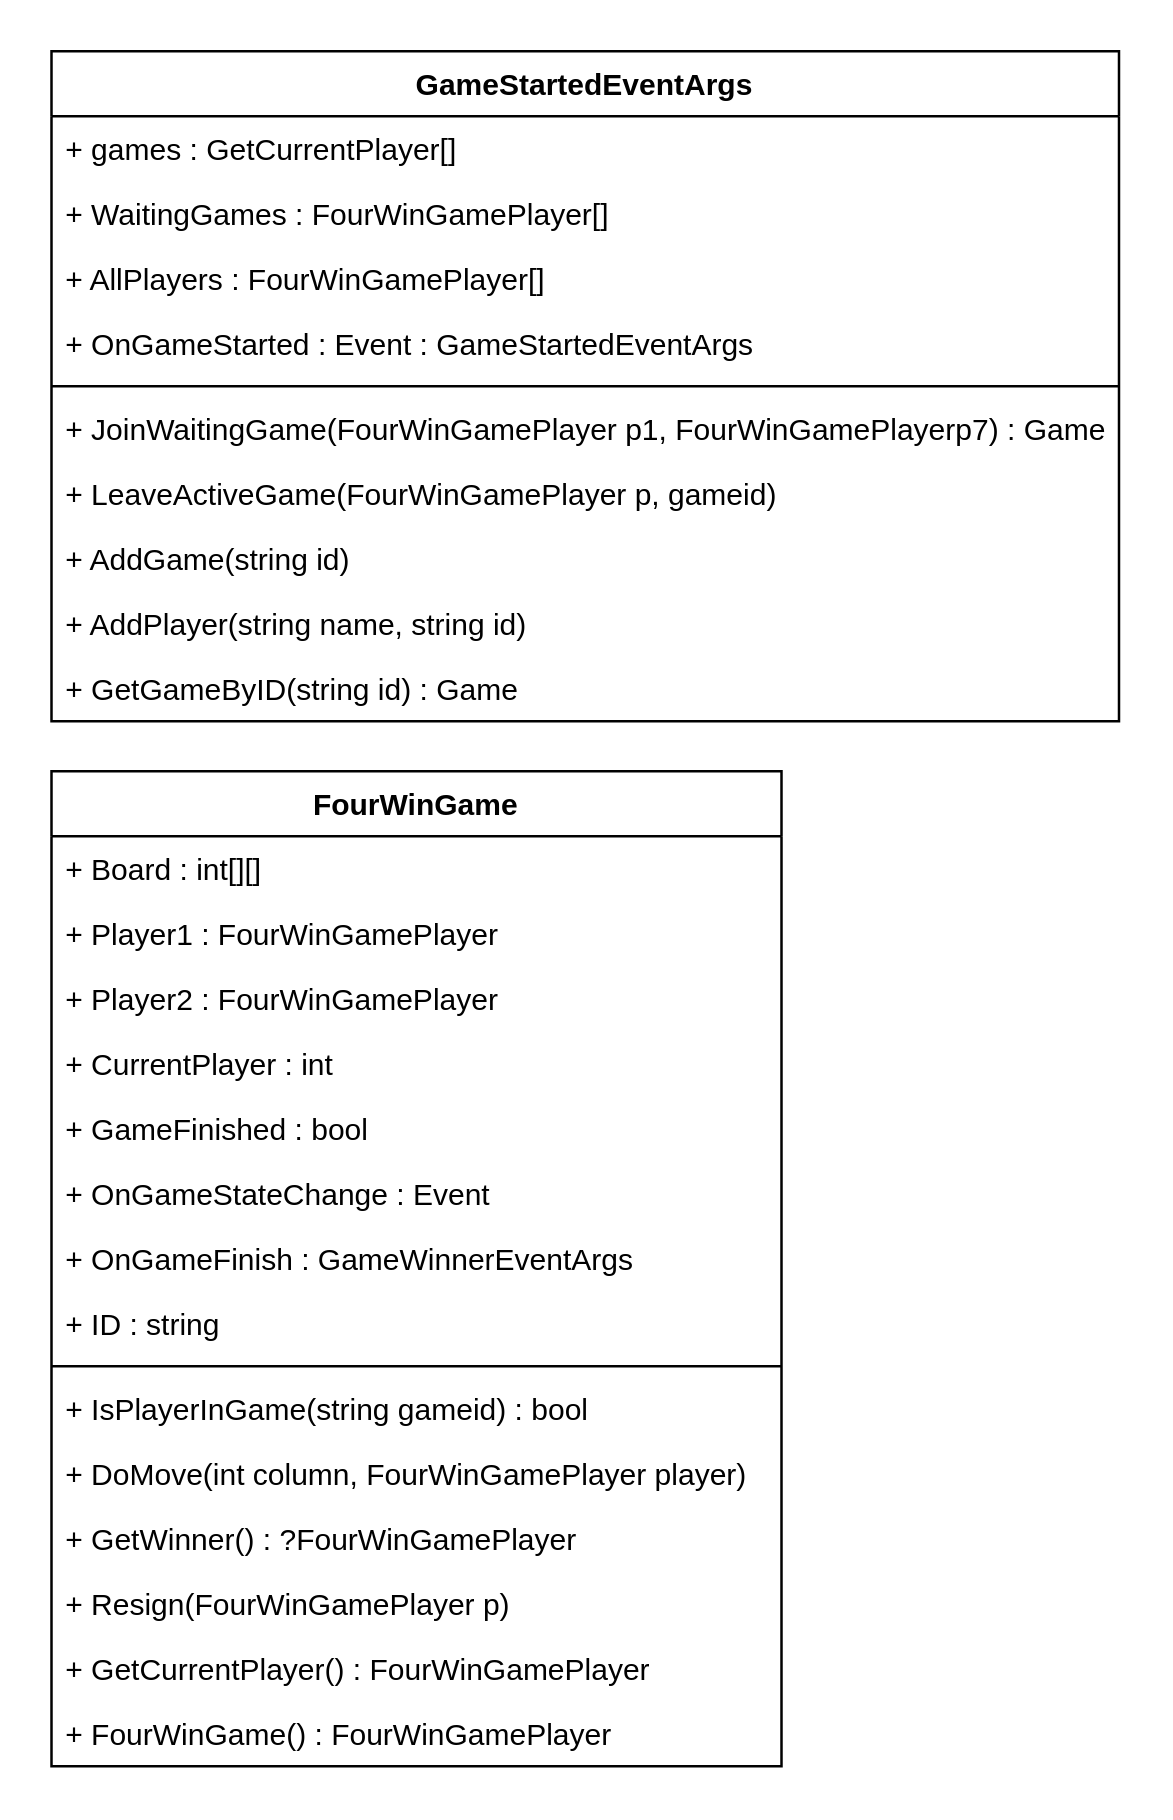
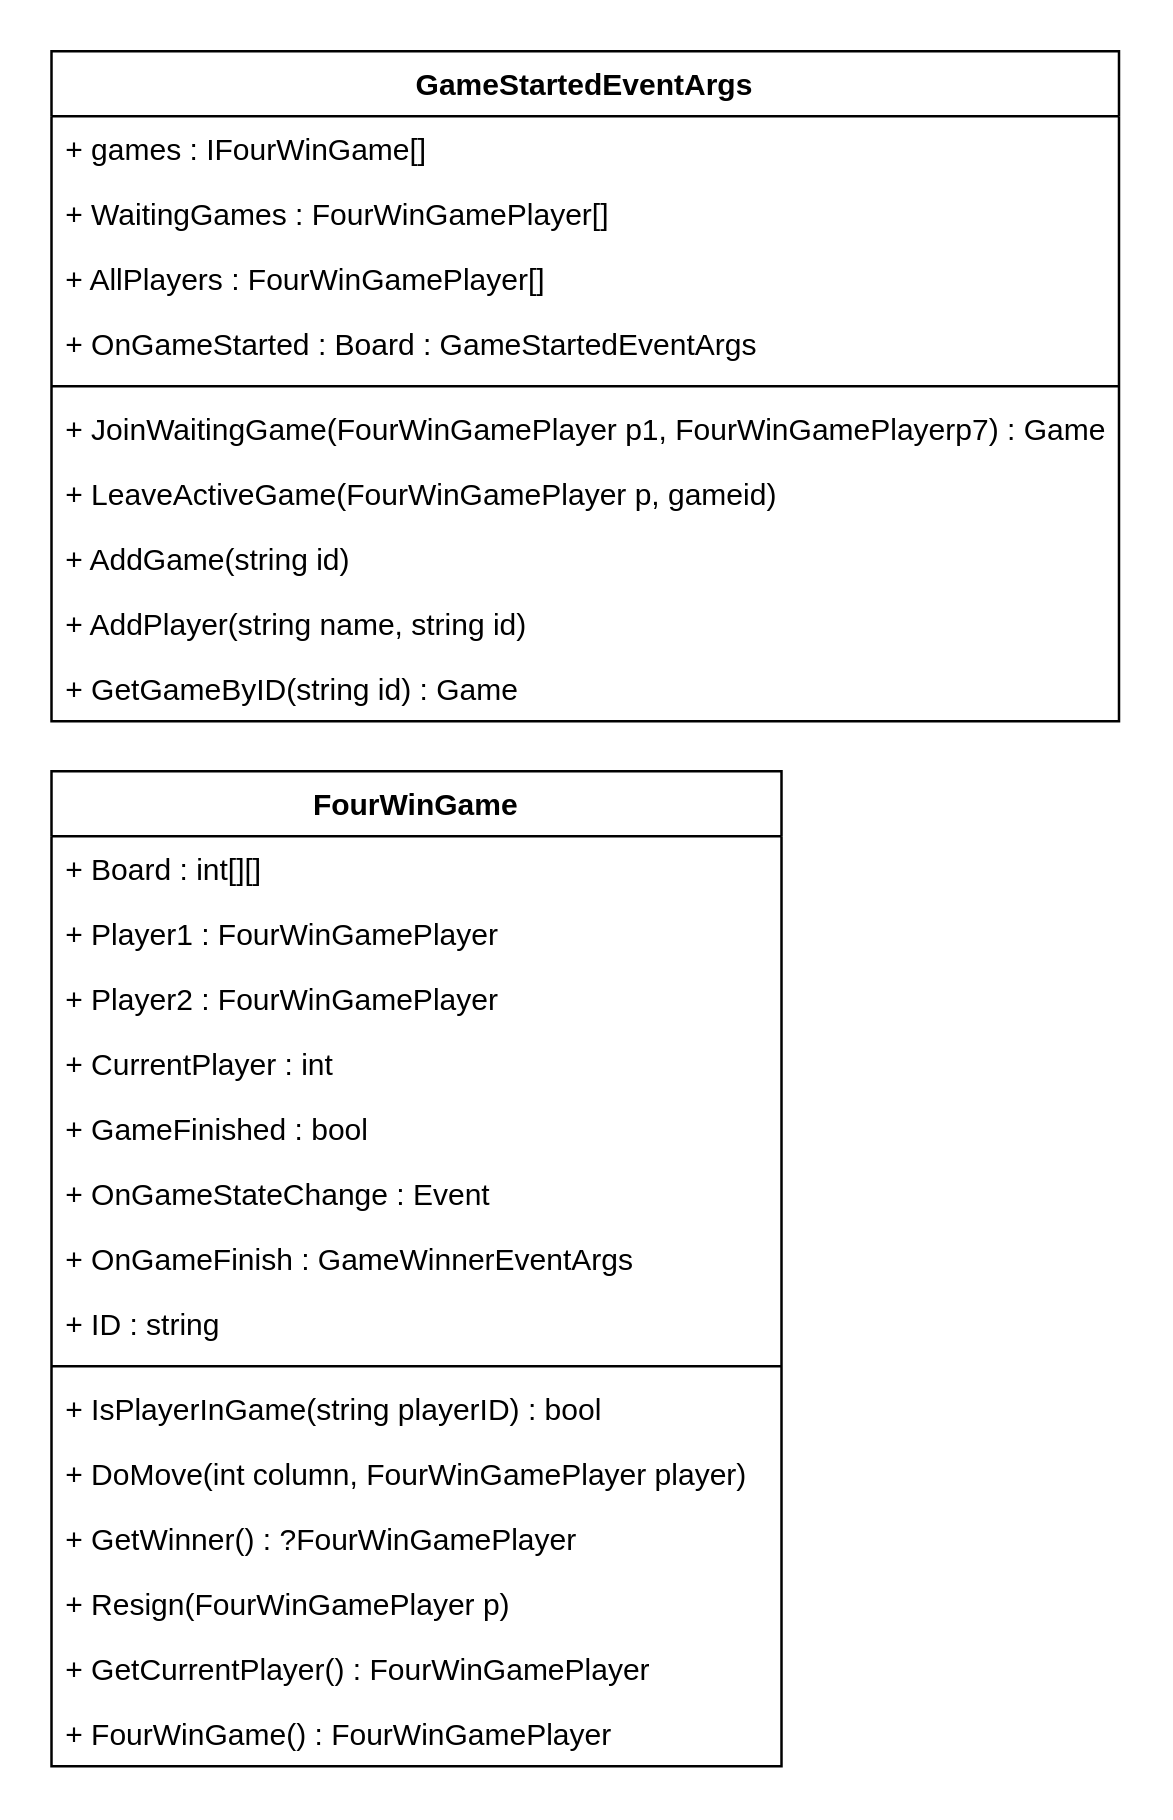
node "+ games : GetCurrentPlayer[]": label "+ games : GetCurrentPlayer[]" -> "+ games : IFourWinGame[]"
node "+ OnGameStarted : Event : GameStartedEventArgs": label "+ OnGameStarted : Event : GameStartedEventArgs" -> "+ OnGameStarted : Board : GameStartedEventArgs"
node "+ IsPlayerInGame(string gameid) : bool": label "+ IsPlayerInGame(string gameid) : bool" -> "+ IsPlayerInGame(string playerID) : bool"
